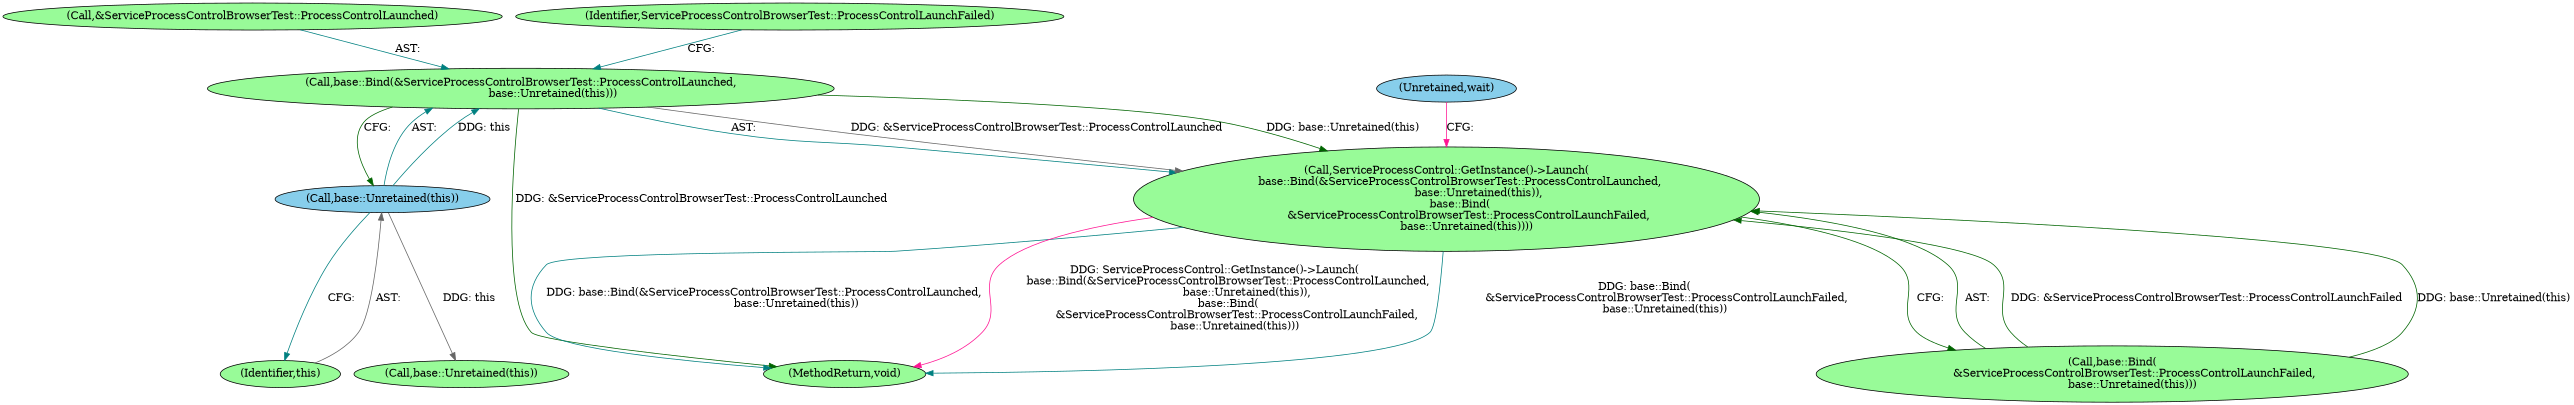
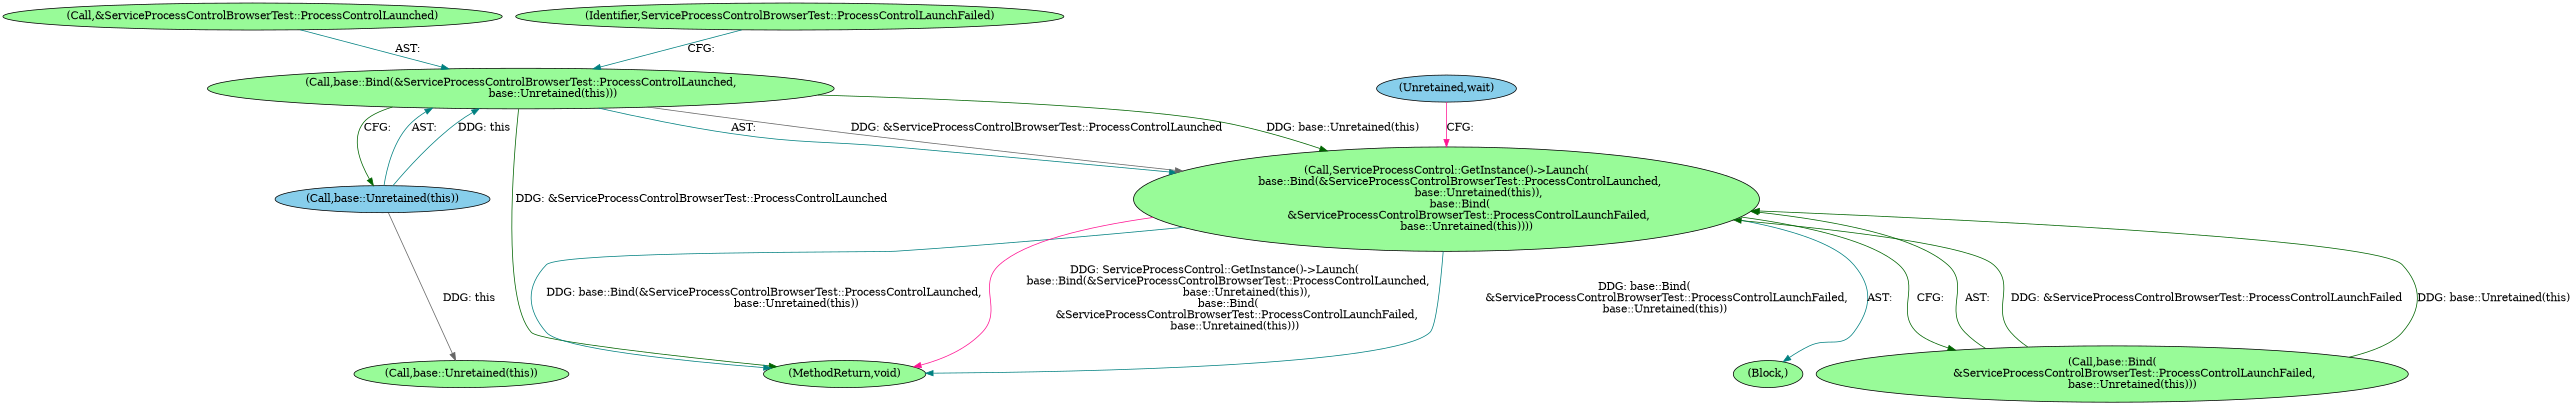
node "(Identifier,this)": removed
node "(Block,)": added
